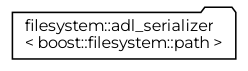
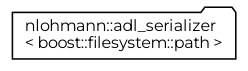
node "filesystem::adl_serializer < boost::filesystem::path >": label "filesystem::adl_serializer < boost::filesystem::path >" -> "nlohmann::adl_serializer < boost::filesystem::path >"
